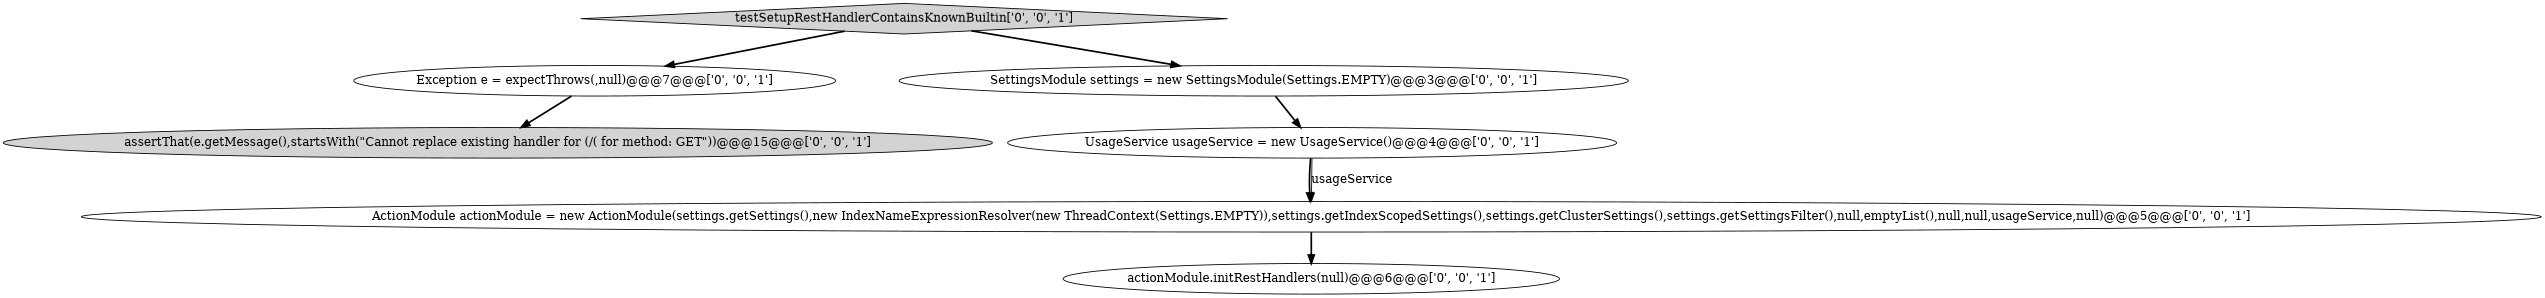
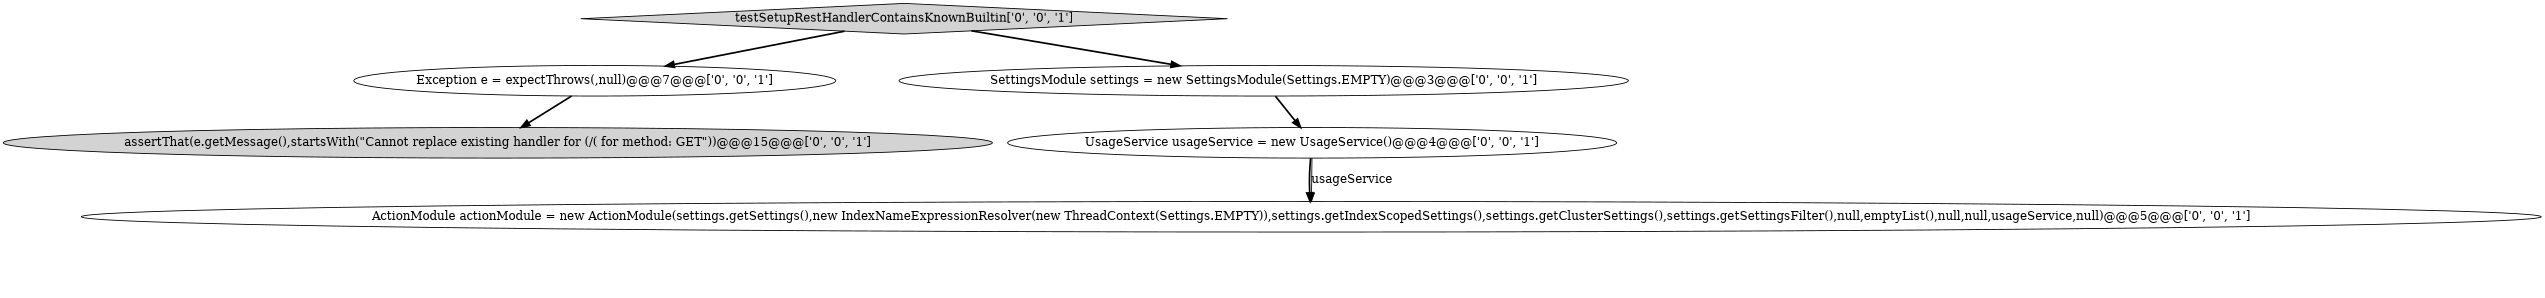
node "actionModule.initRestHandlers(null)@@@6@@@['0', '0', '1']": removed
